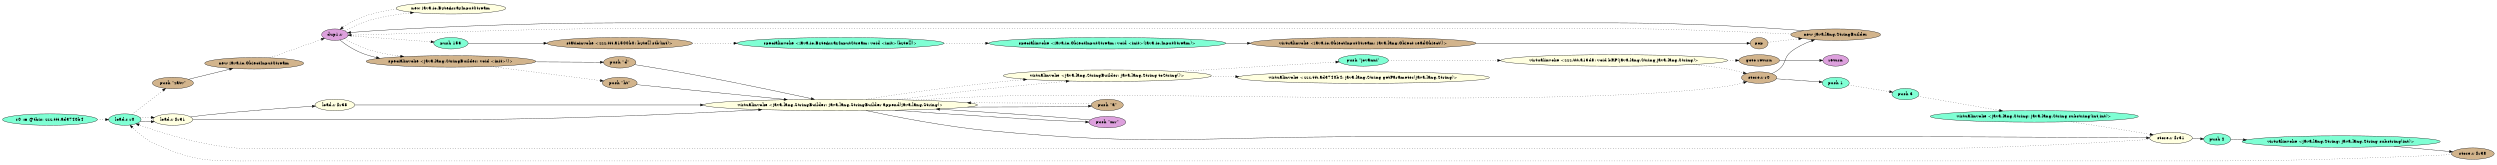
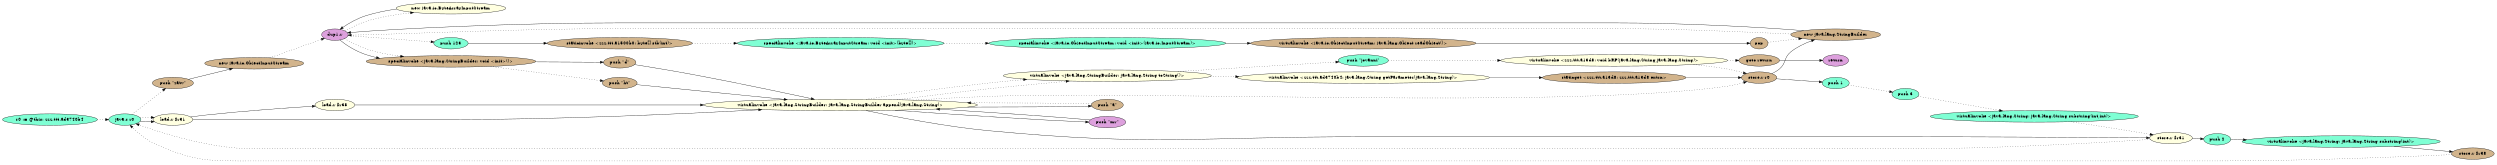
edge "new java.io.ByteArrayInputStream" -> "dup1.r": style dotted -> solid
node "push 153": label "push 153" -> "push 123"
node "staticget <zzz.ttt.a13d8: zzz.ttt.a13d8 extrn>": added
node "load.r r0": label "load.r r0" -> "java.r r0"
